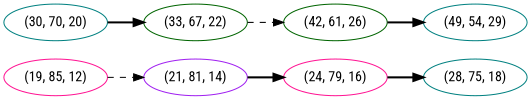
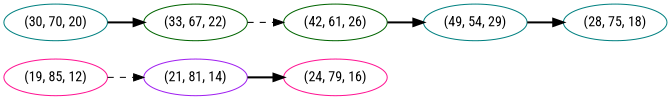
edge "(24, 79, 16)" -> "(28, 75, 18)": now "(49, 54, 29)" -> "(28, 75, 18)"
